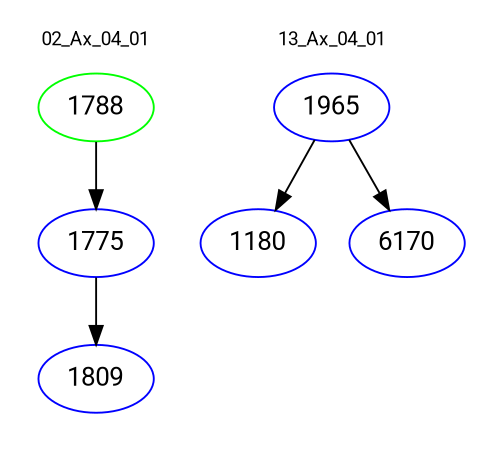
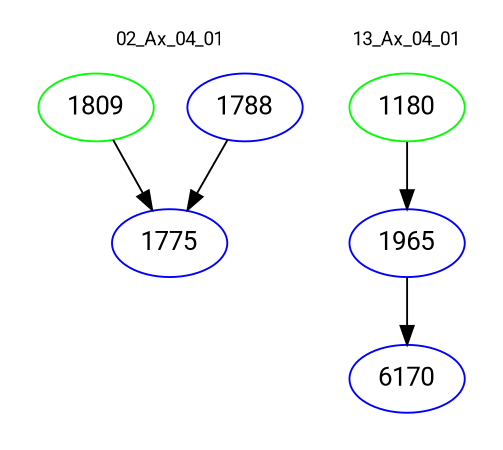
node "1788": color green -> blue
edge "1965" -> "1180": reversed
node "1180": color blue -> green
edge "1775" -> "1809": reversed
node "1809": color blue -> green
